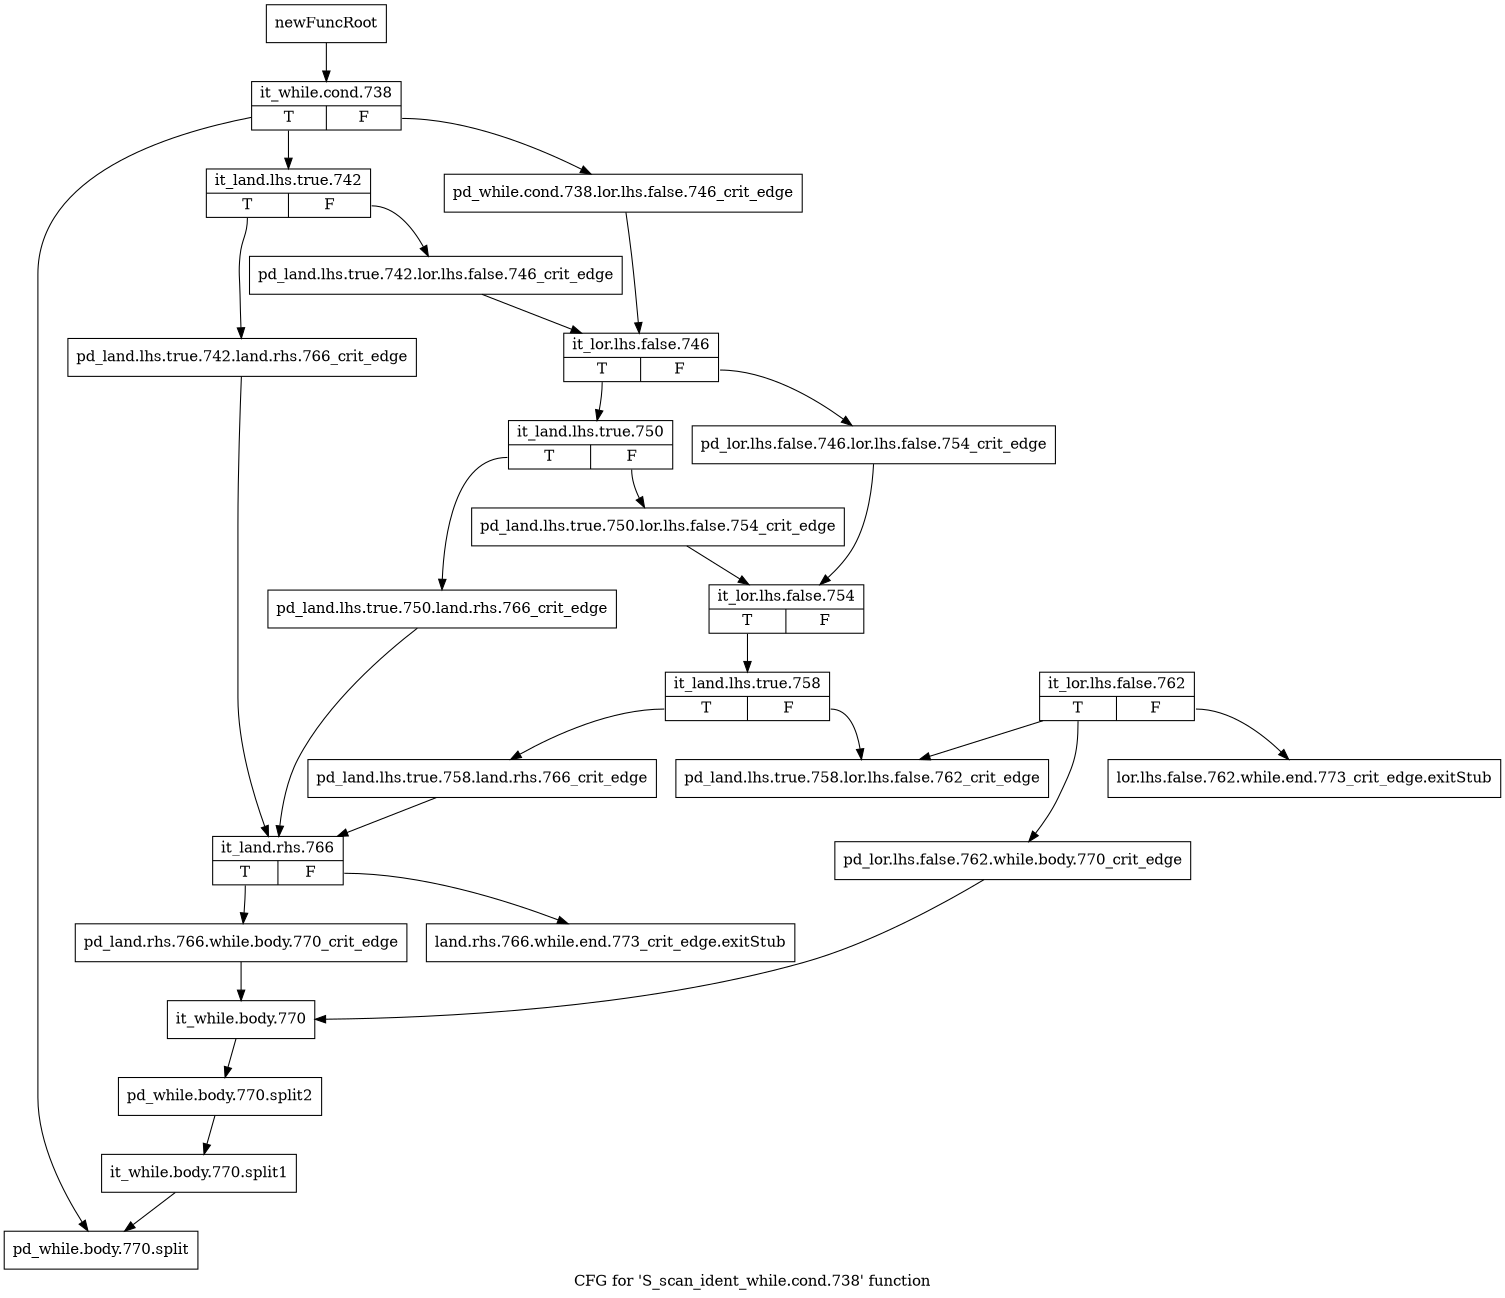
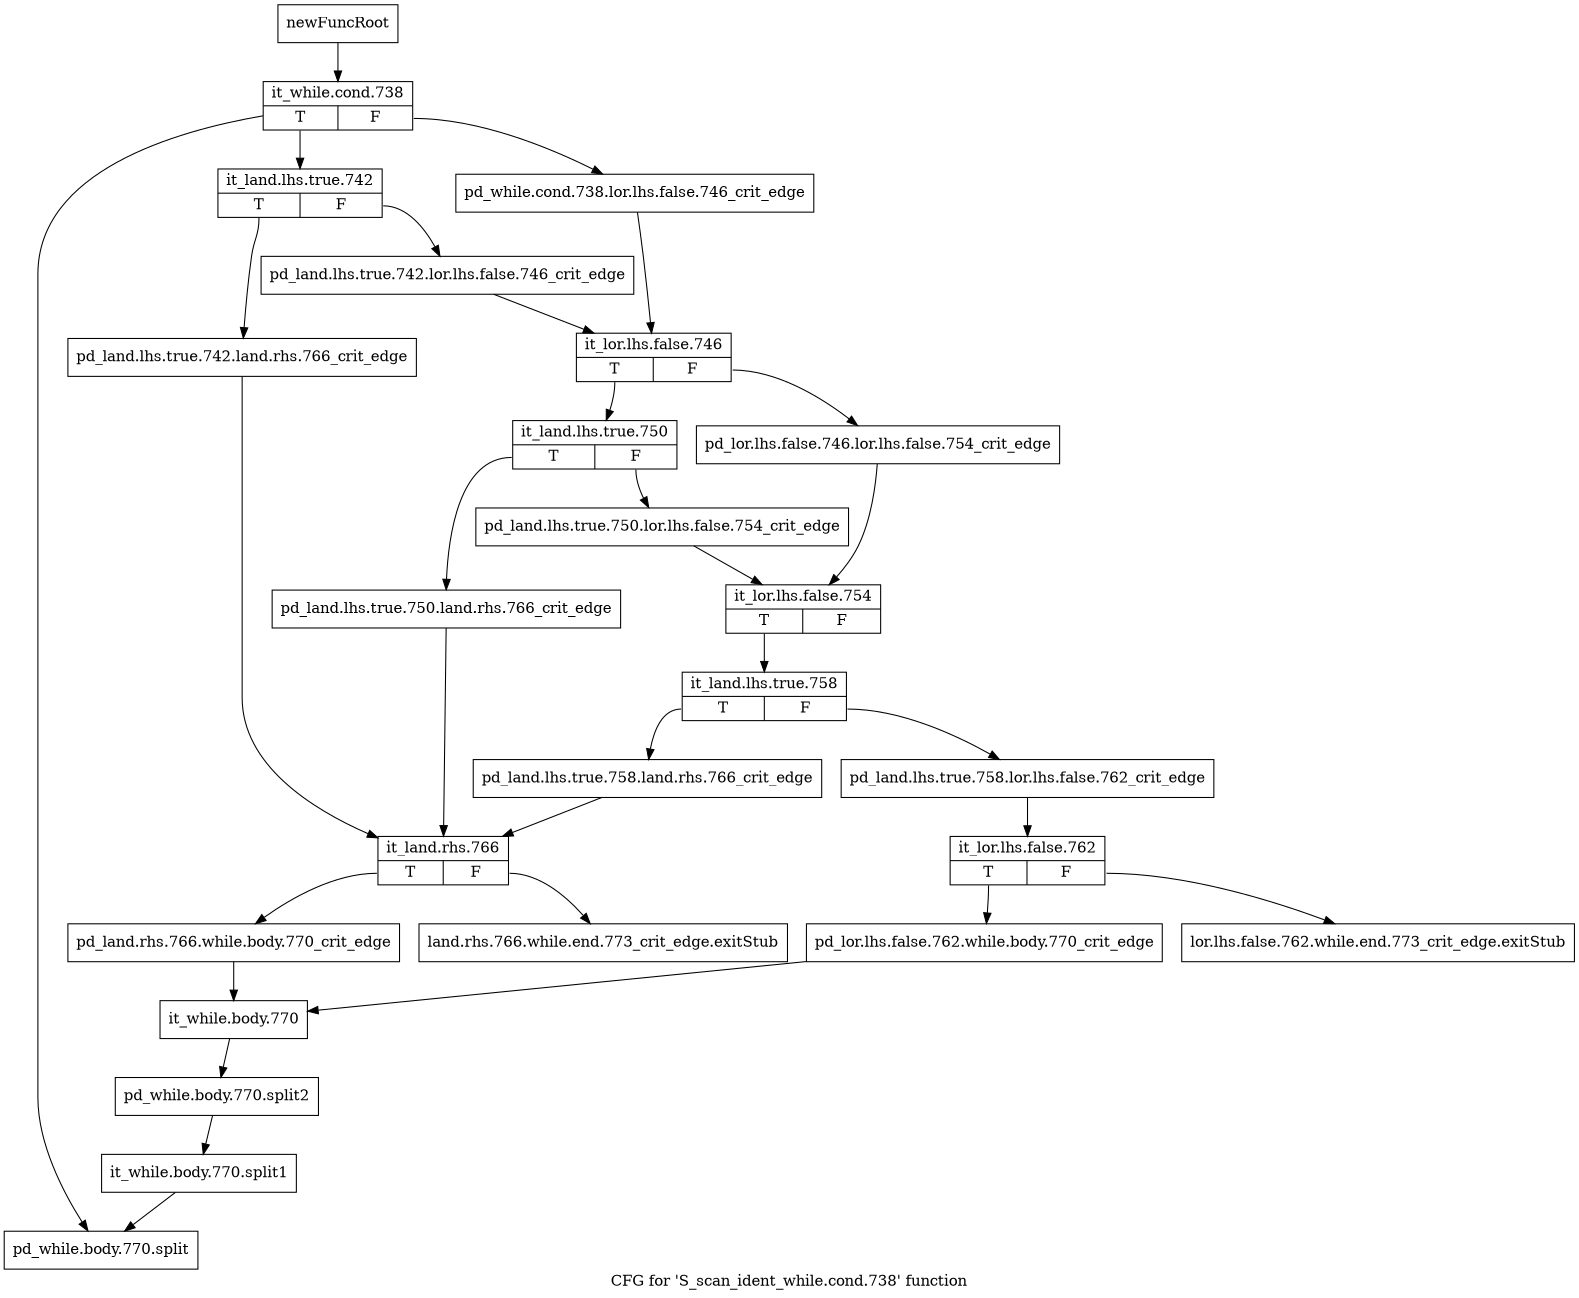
edge "it_lor.lhs.false.762" -> "pd_land.lhs.true.758.lor.lhs.false.762_crit_edge": reversed
